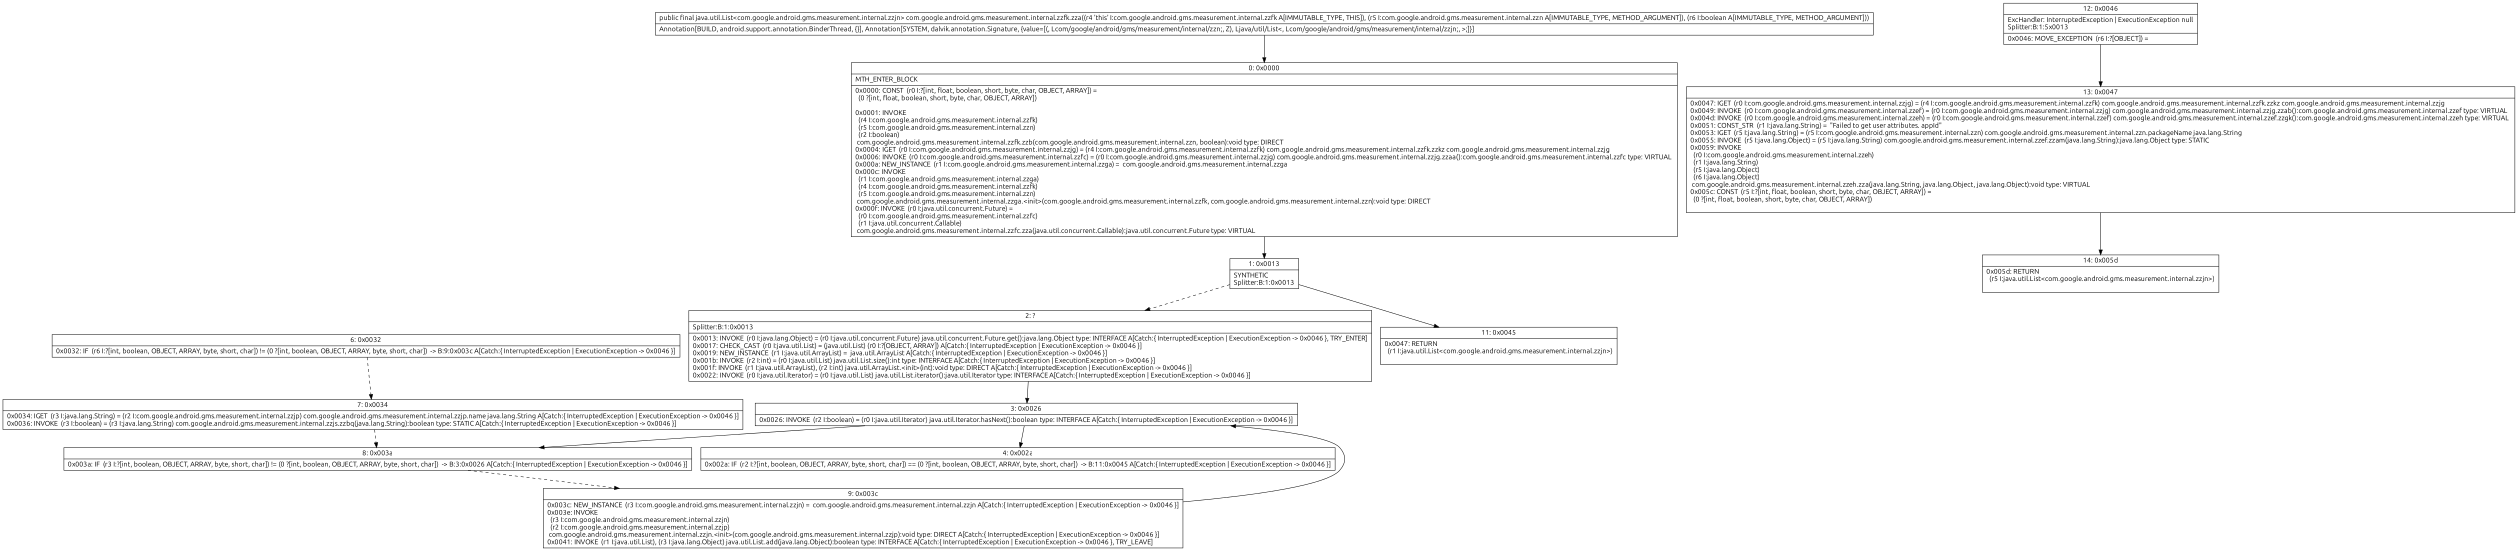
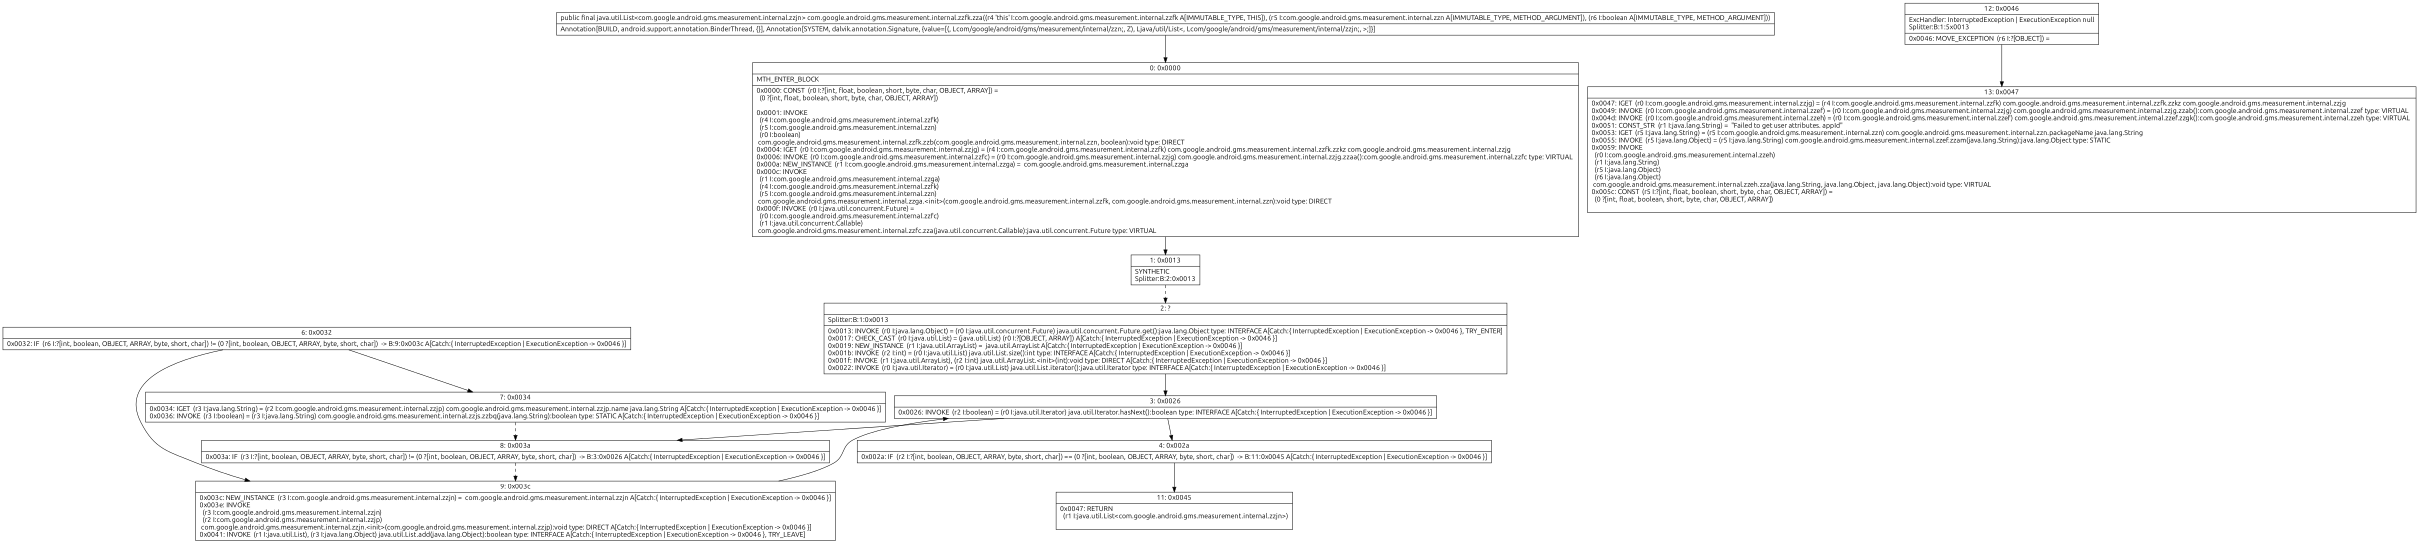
node "0: 0x0000": text "(r2 I:boolean)" -> "(r0 I:boolean)"
node "14: 0x005d": removed
node "1: 0x0013": text "Splitter:B:1:0x0013" -> "Splitter:B:2:0x0013"
edge "1: 0x0013" -> "11: 0x0045": now "4: 0x002a" -> "11: 0x0045"
edge "6: 0x0032" -> "7: 0x0034": style dashed -> solid
edge "6: 0x0032" -> "9: 0x003c": added
